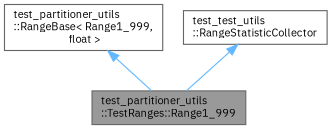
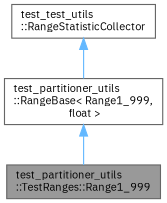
edge "test_partitioner_utils ::TestRanges::Range1_999" -> "test_test_utils ::RangeStatisticCollector": now "test_partitioner_utils ::RangeBase< Range1_999, float >" -> "test_test_utils ::RangeStatisticCollector"
